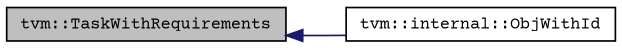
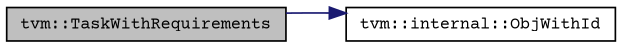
edge "tvm::internal::ObjWithId" -> "tvm::TaskWithRequirements": reversed
